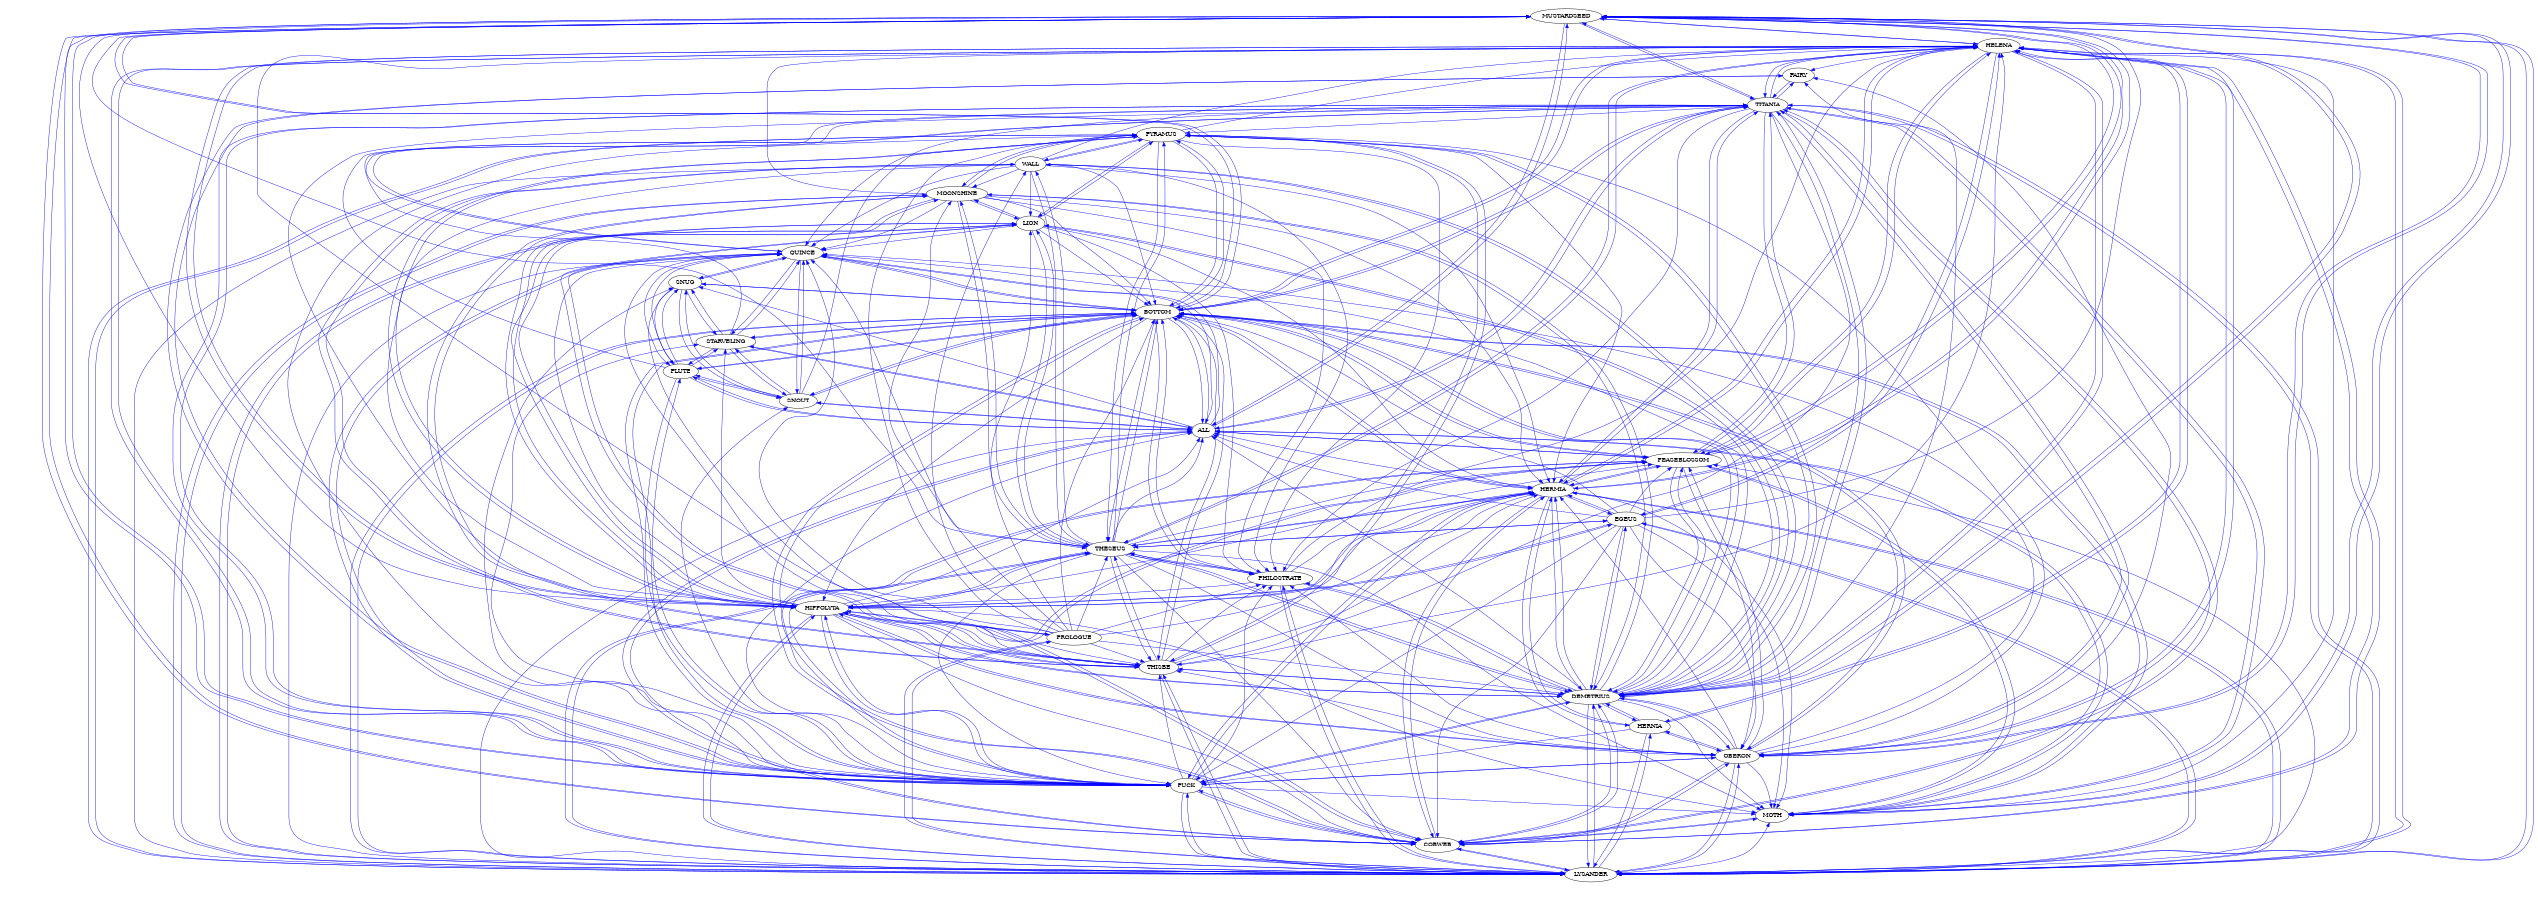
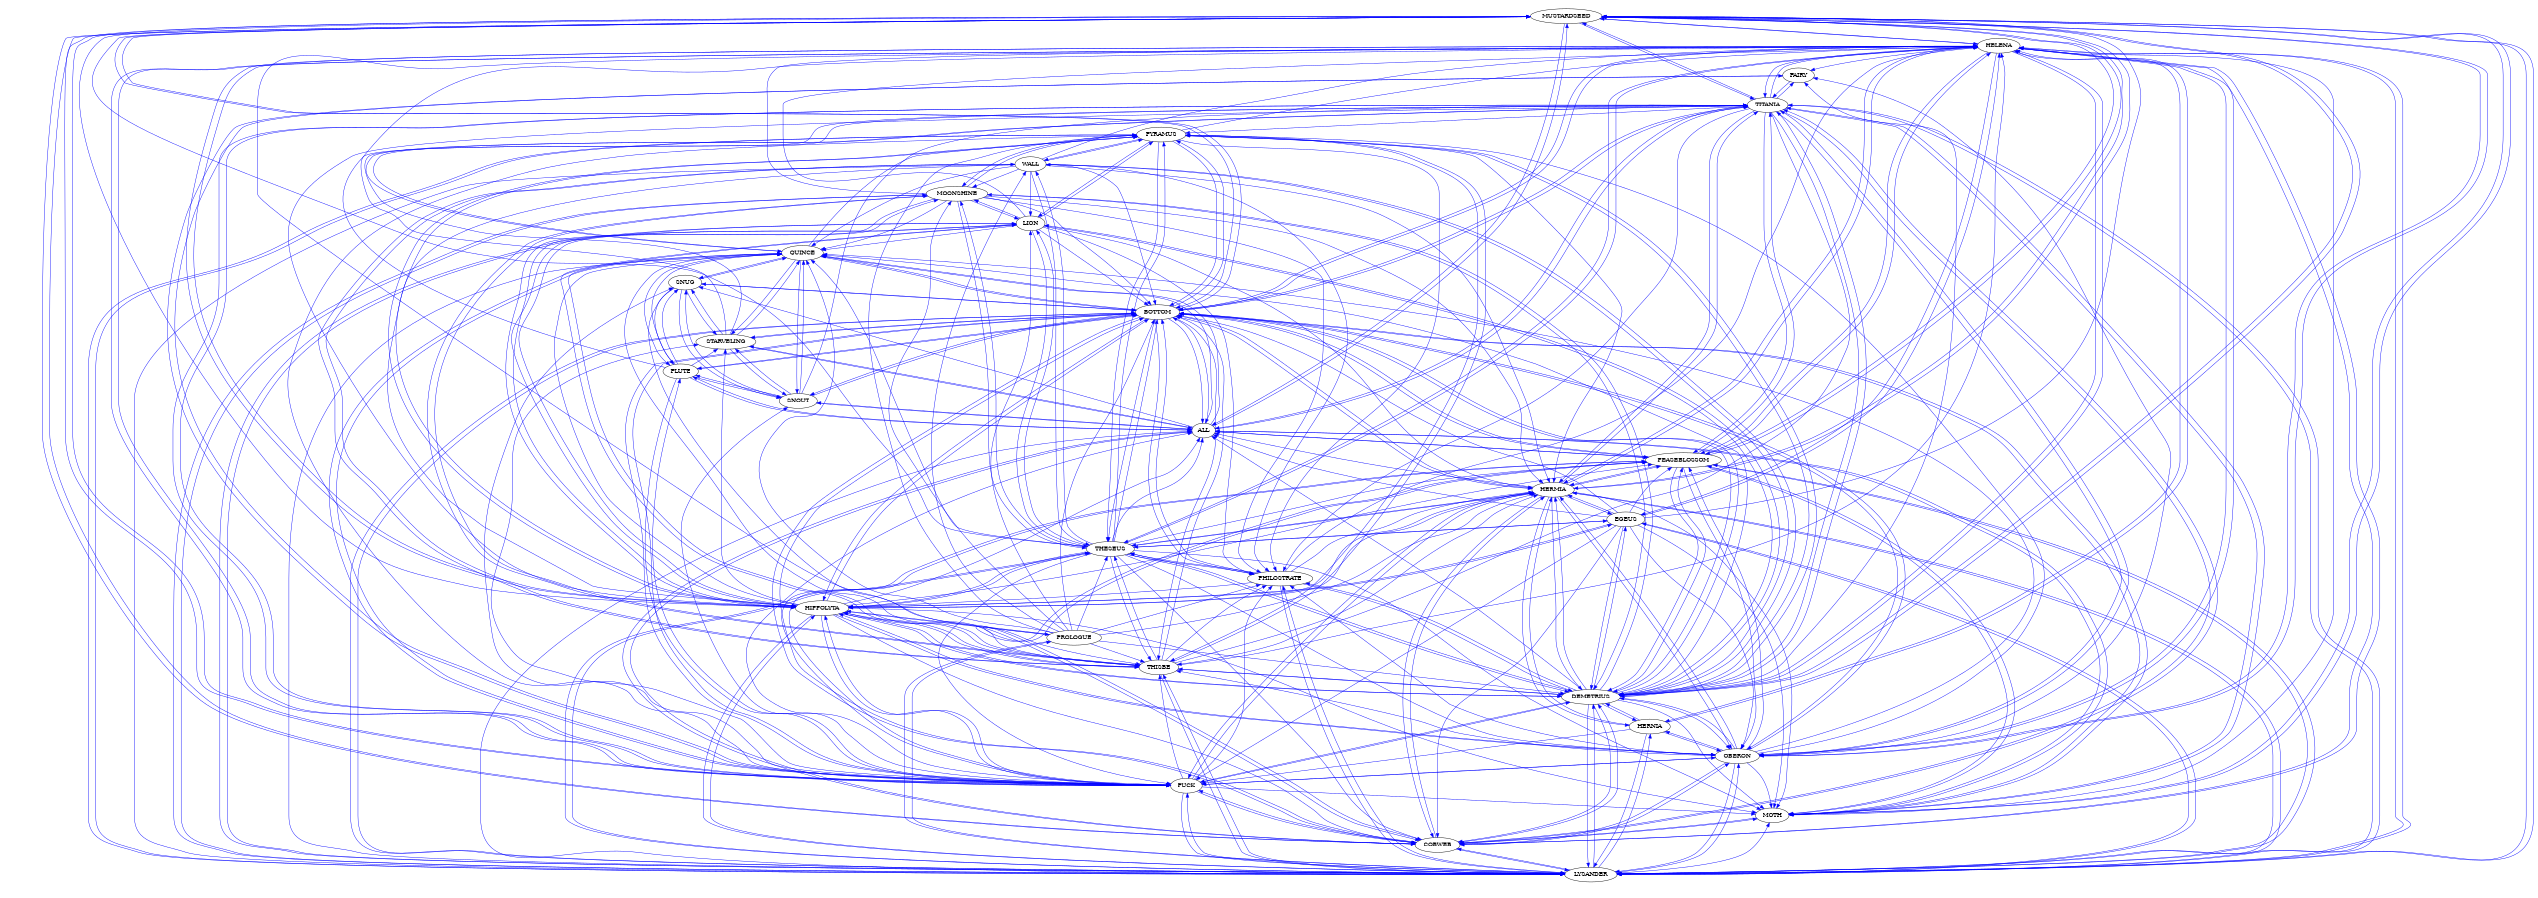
edge "LION" -> "HELENA": added
edge "PYRAMUS" -> "QUINCE": reversed
edge "STARVELING" -> "FLUTE": now "STARVELING" -> "HELENA"
edge "HIPPOLYTA" -> "BOTTOM": added
edge "HERMIA" -> "OBERON": added
edge "PEASEBLOSSOM" -> "LYSANDER": added
